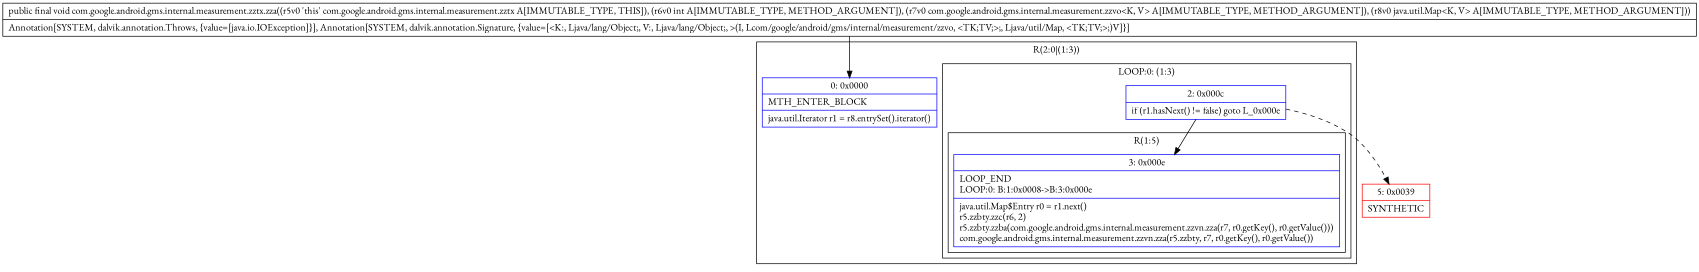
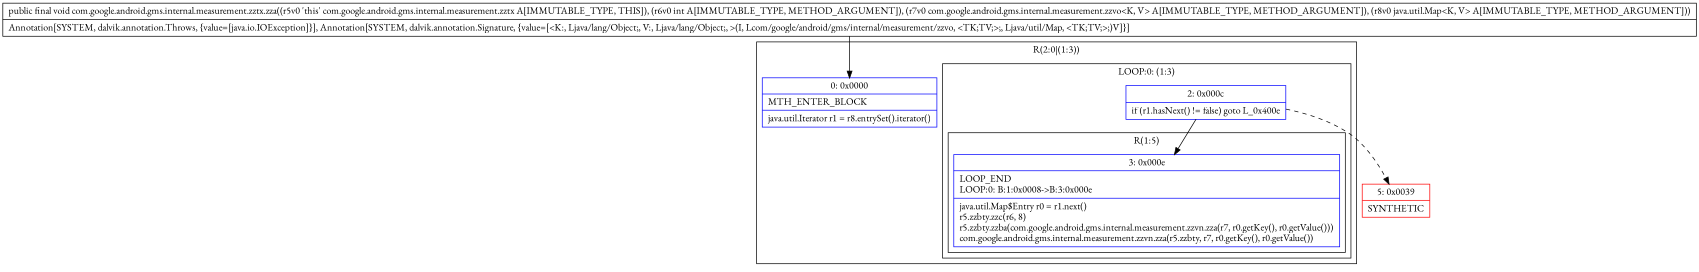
node "2: 0x000c": text "if (r1.hasNext() != false) goto L_0x000e" -> "if (r1.hasNext() != false) goto L_0x400e"
node "3: 0x000e": text "r5.zzbty.zzc(r6, 2)" -> "r5.zzbty.zzc(r6, 8)"
